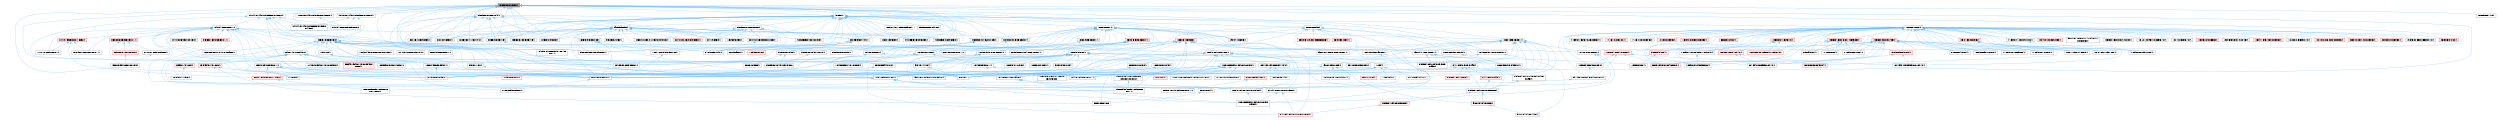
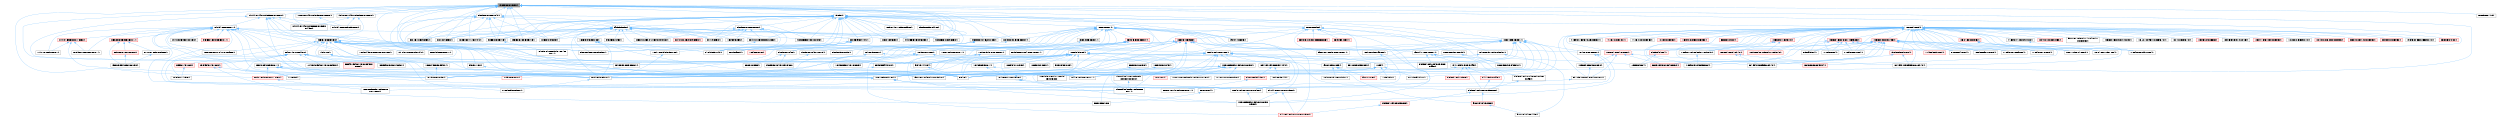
node "MultiSelectionTool.h": added
edge "NaniteResourcesHelper.h" -> "GroomResources.h": now "GroomAsset.h" -> "GroomResources.h"
